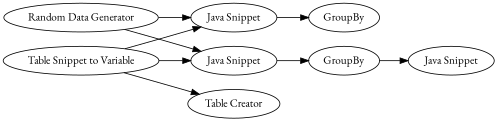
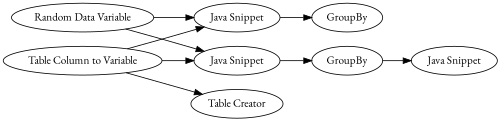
node "Random Data Generator": label "Random Data Generator" -> "Random Data Variable"
node "Table Snippet to Variable": label "Table Snippet to Variable" -> "Table Column to Variable"
